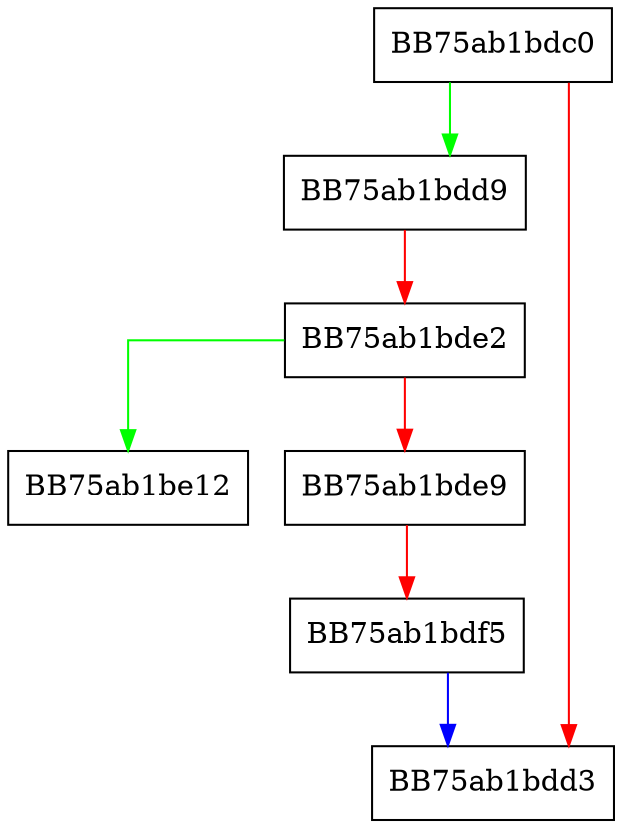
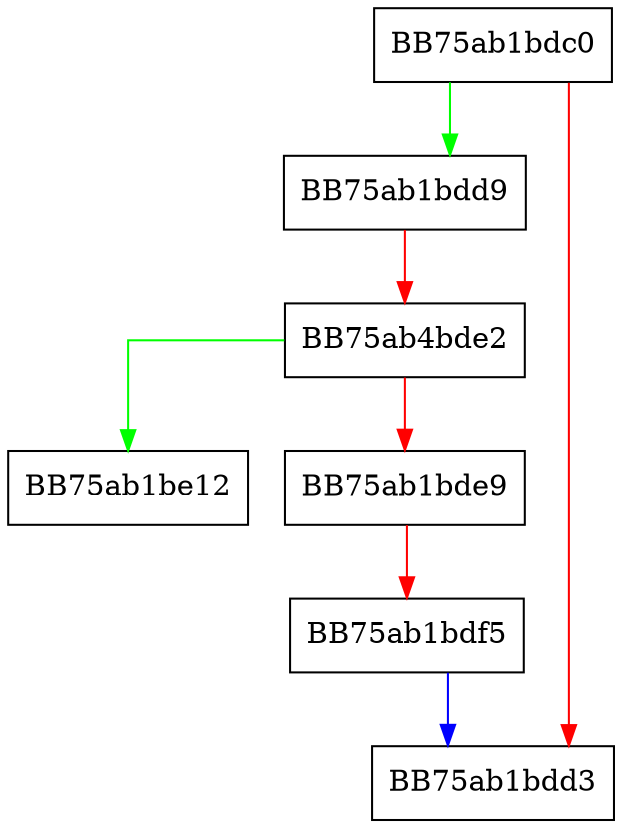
node "BB75ab1bde2": label "BB75ab1bde2" -> "BB75ab4bde2"
